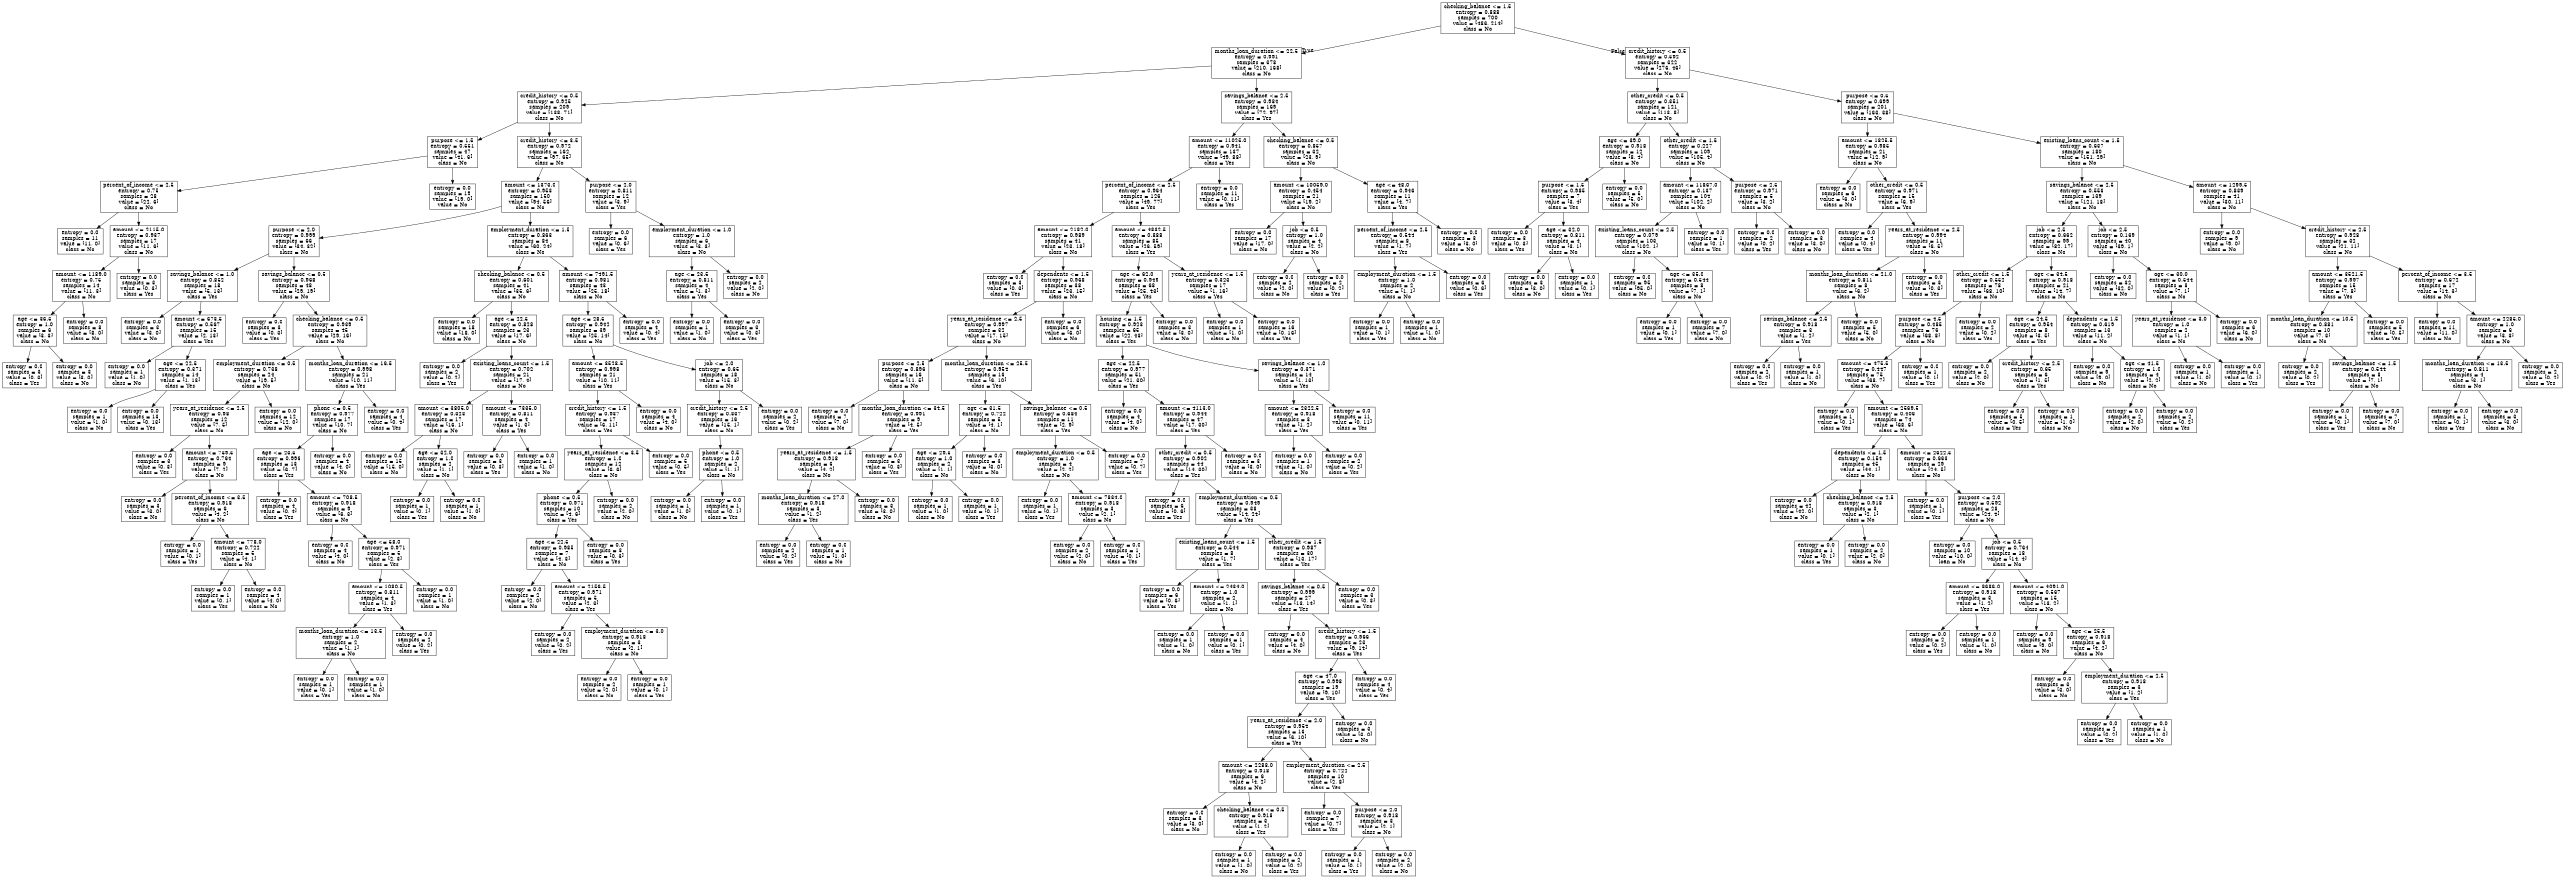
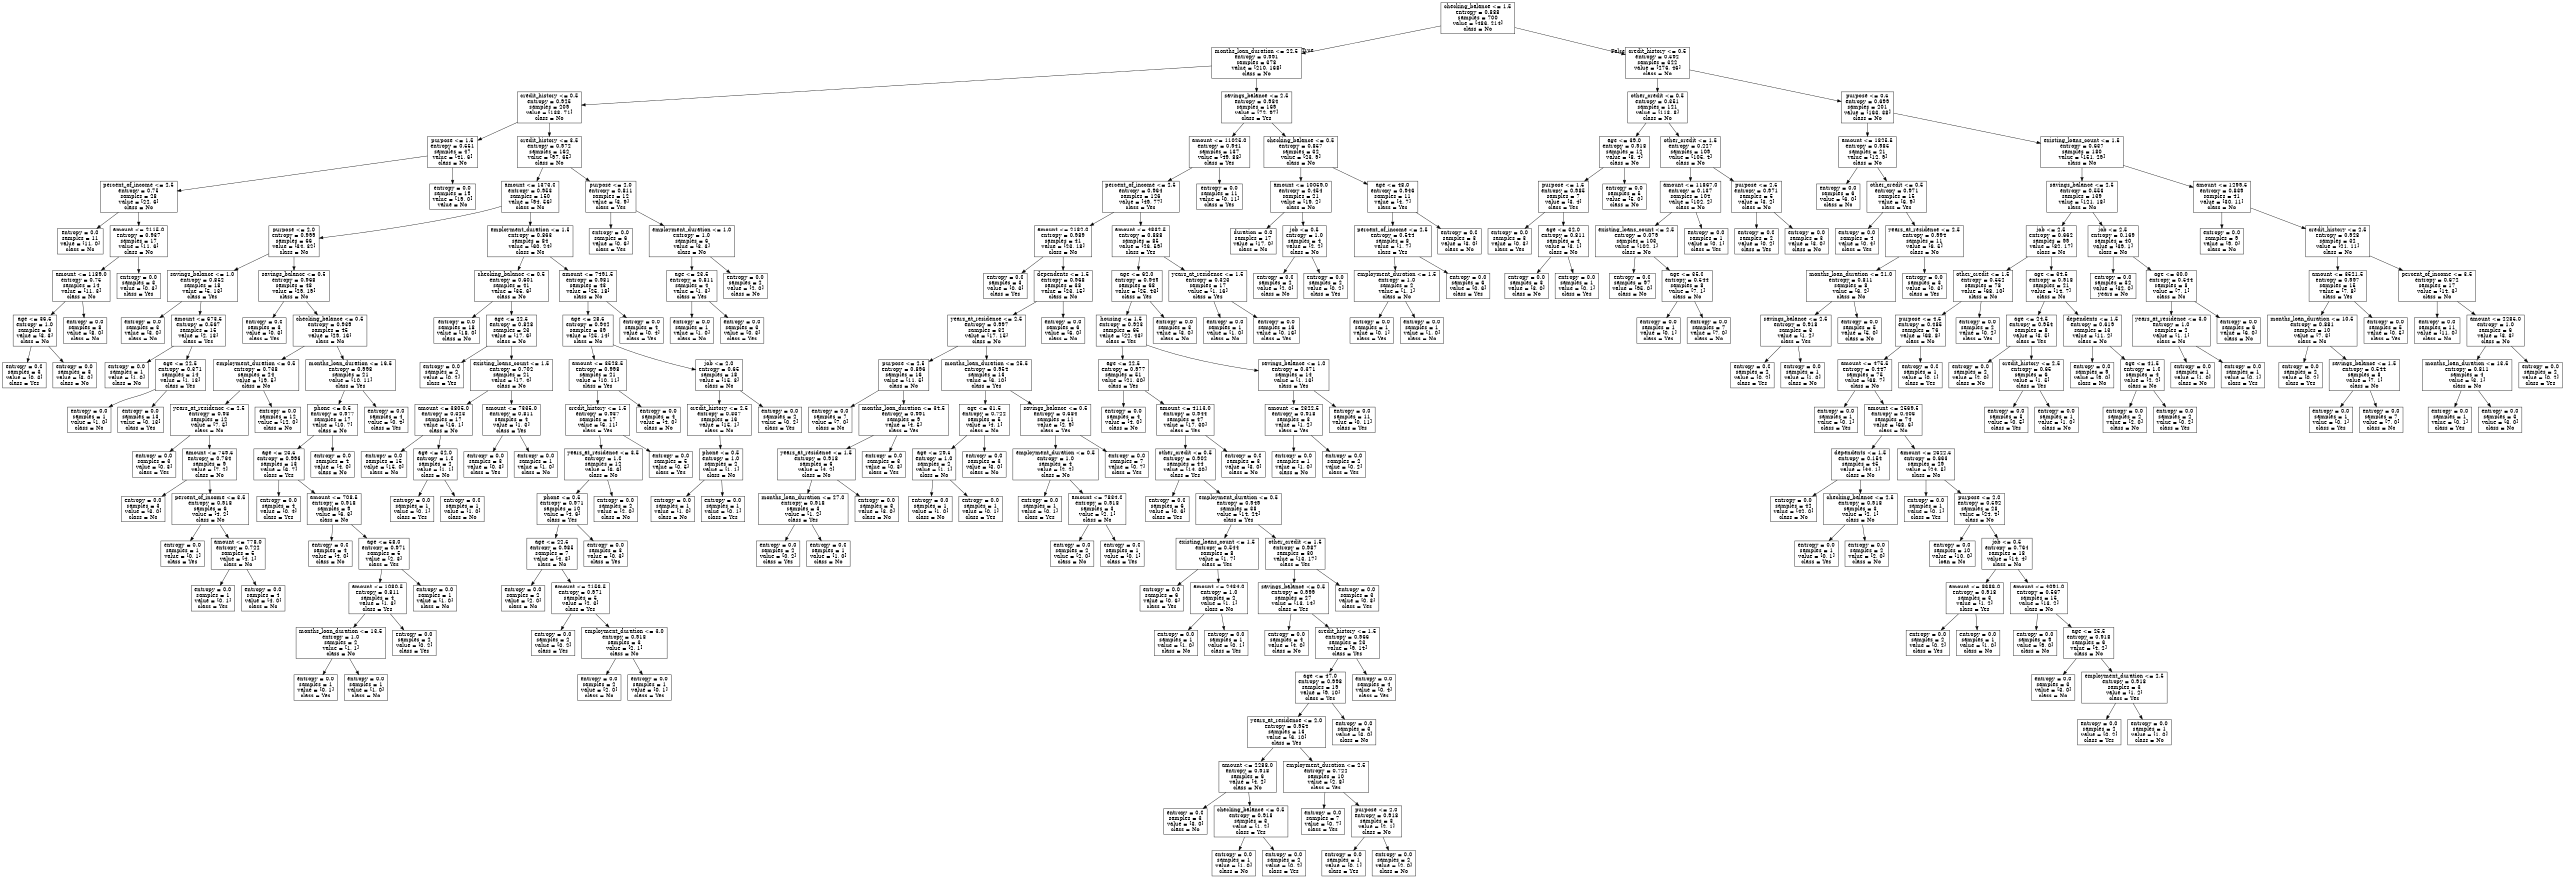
node "entropy = 0.0 samples = 17 value = [17, 0] class = No": label "entropy = 0.0 samples = 17 value = [17, 0] class = No" -> "duration = 0.0 samples = 17 value = [17, 0] class = No"
node "entropy = 0.0 samples = 95 value = [95, 0] class = No": label "entropy = 0.0 samples = 95 value = [95, 0] class = No" -> "entropy = 0.0 samples = 97 value = [95, 0] class = No"
node "entropy = 0.0 samples = 32 value = [32, 0] class = No": label "entropy = 0.0 samples = 32 value = [32, 0] class = No" -> "entropy = 0.0 samples = 32 value = [32, 0] years = No"
